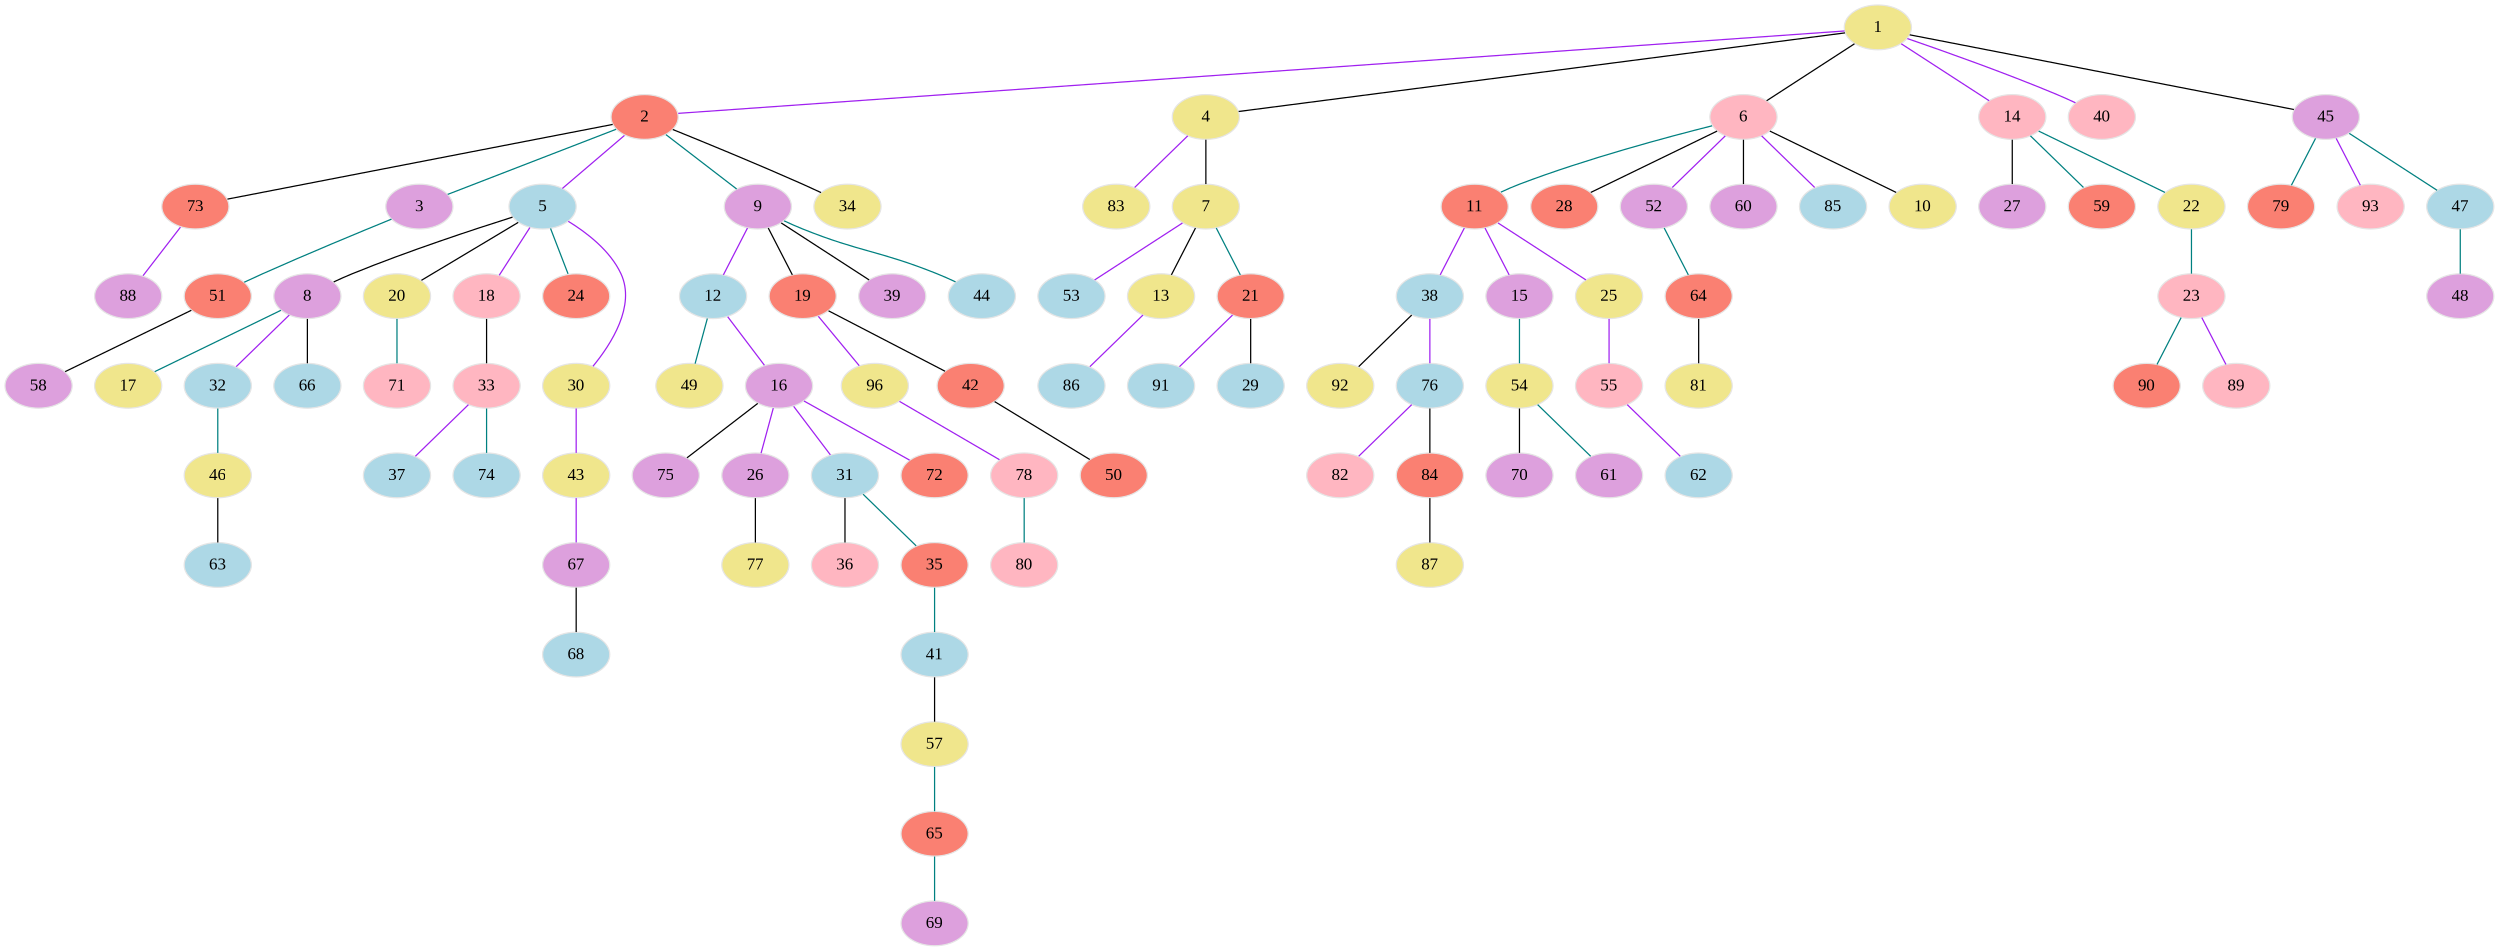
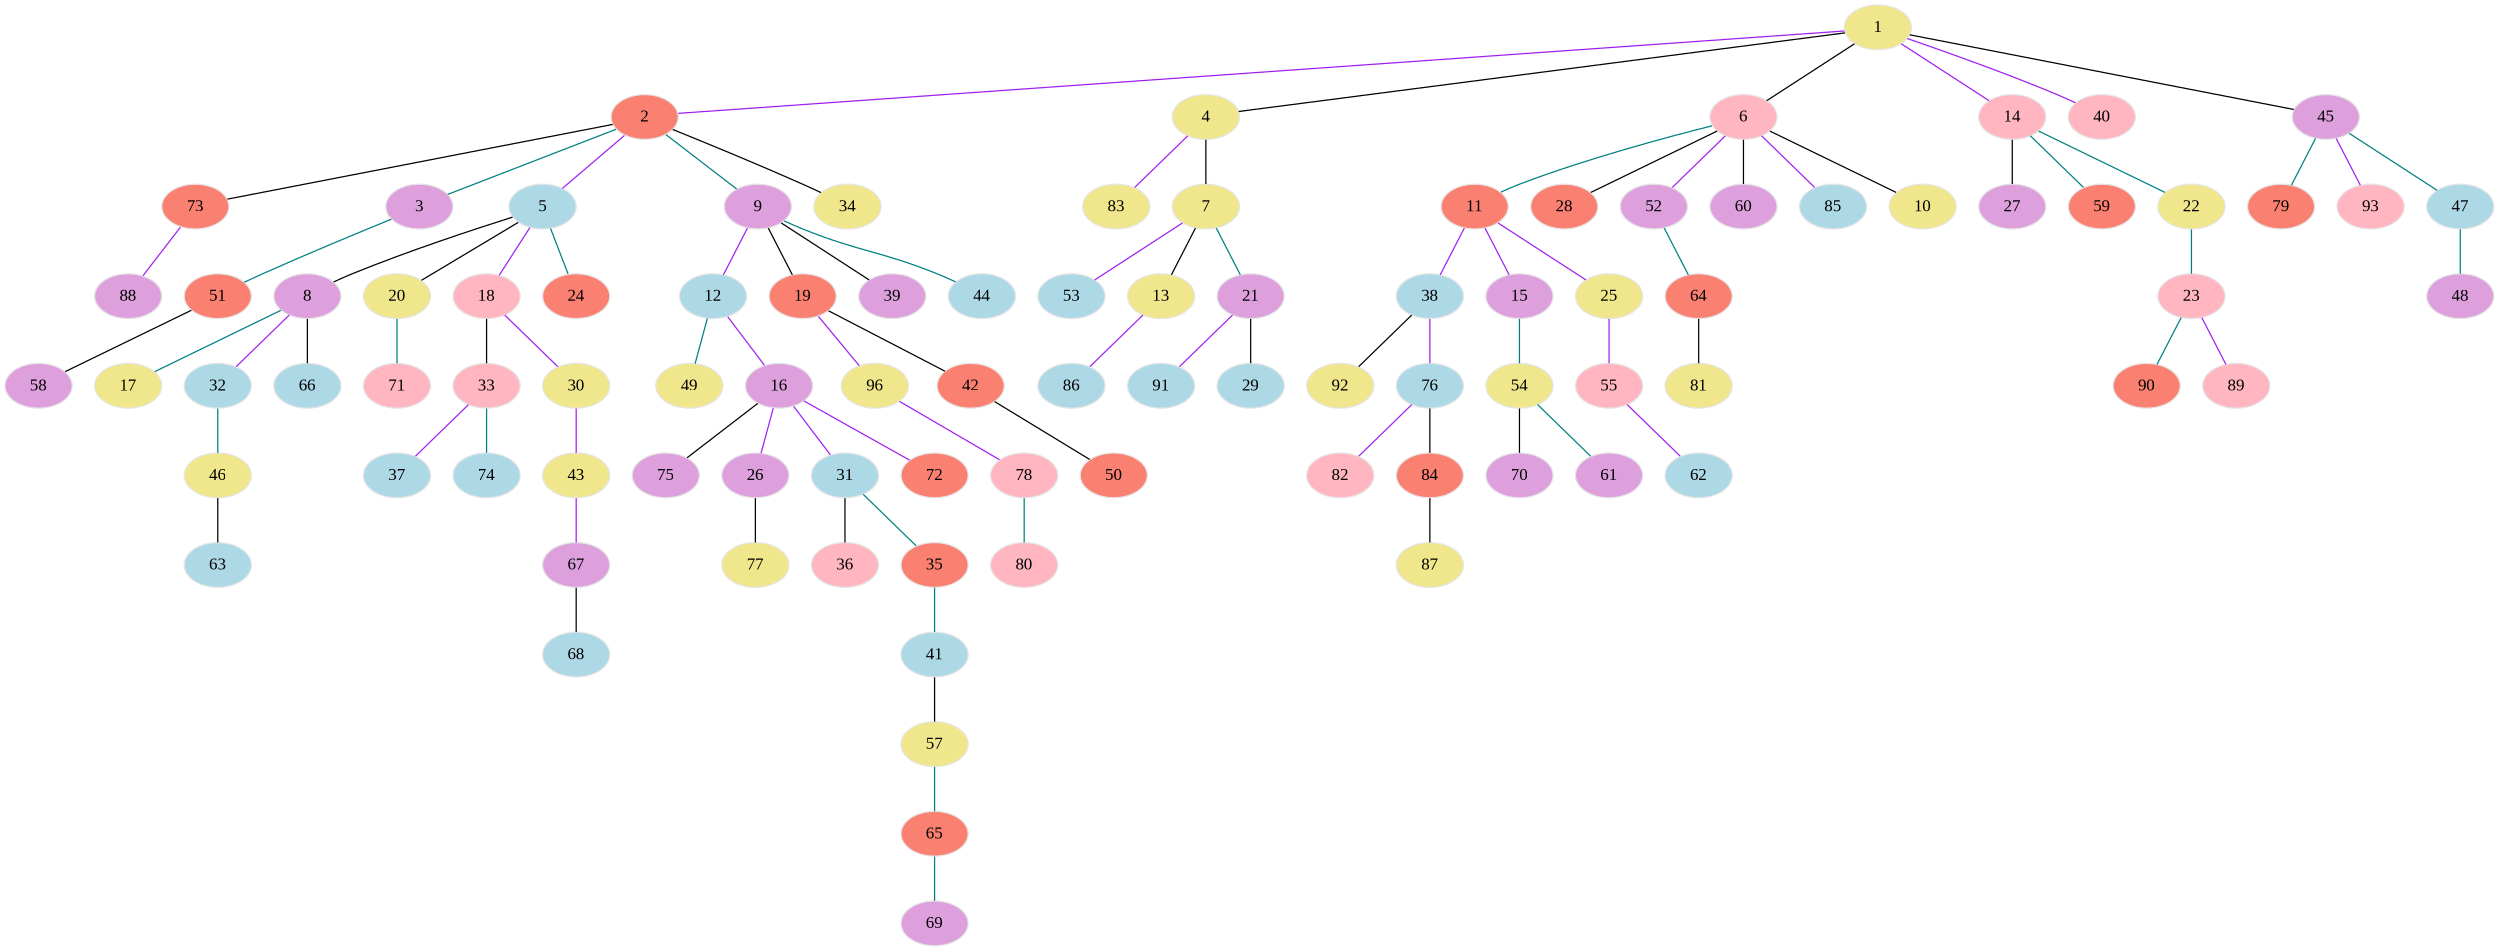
edge "5" -- "30": now "18" -- "30"
node "21": fillcolor salmon -> plum
